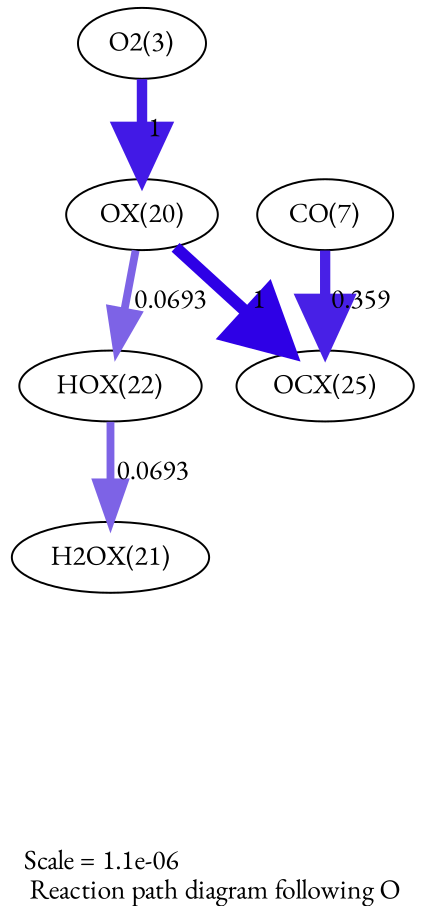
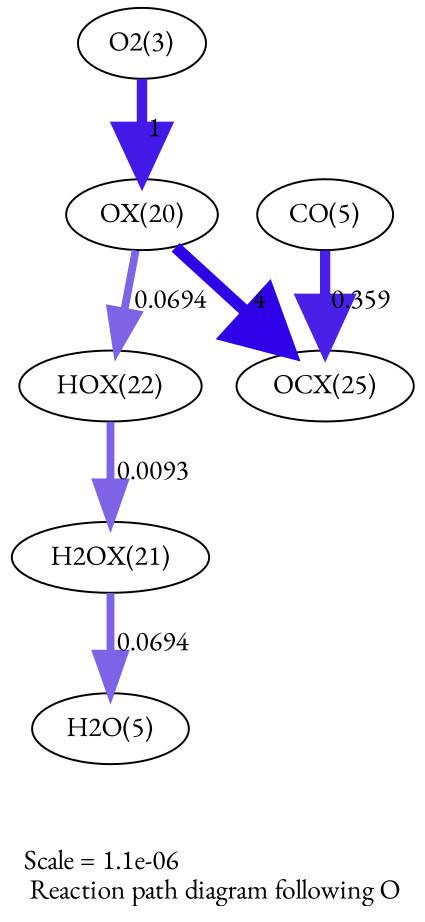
node "CO(7)": label "CO(7)" -> "CO(5)"
edge "OX(20)" -> "HOX(22)": label " 0.0693" -> " 0.0694"
edge "OX(20)" -> "OCX(25)": label " 1" -> " 4"
edge "HOX(22)" -> "H2OX(21)": label " 0.0693" -> " 0.0093"
node "H2O(5)": added
